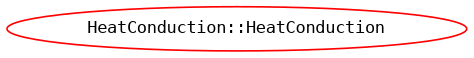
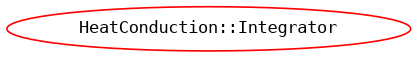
node "HeatConduction::HeatConduction": label "HeatConduction::HeatConduction" -> "HeatConduction::Integrator"
